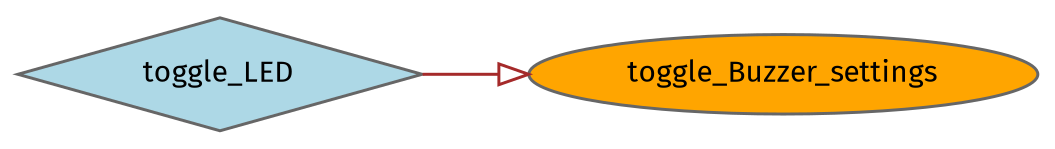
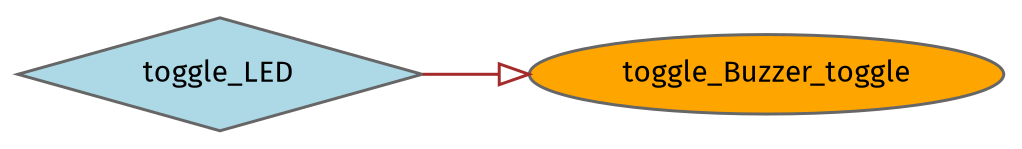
node "toggle_Buzzer_settings": label "toggle_Buzzer_settings" -> "toggle_Buzzer_toggle"
